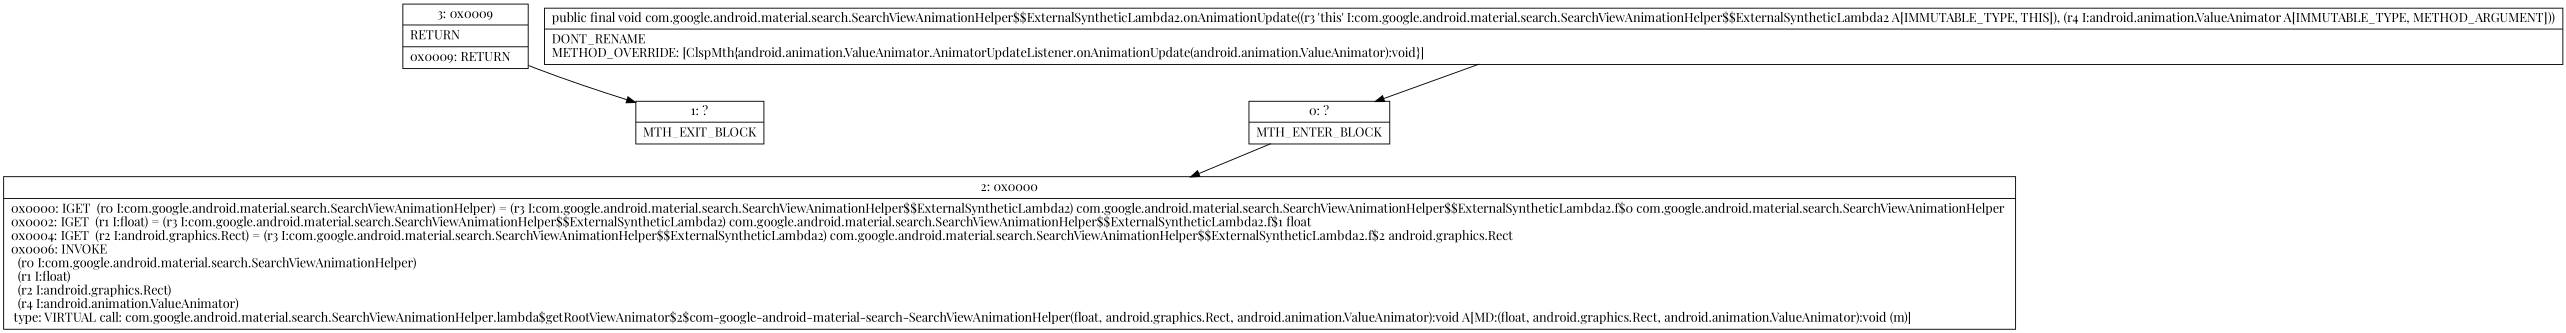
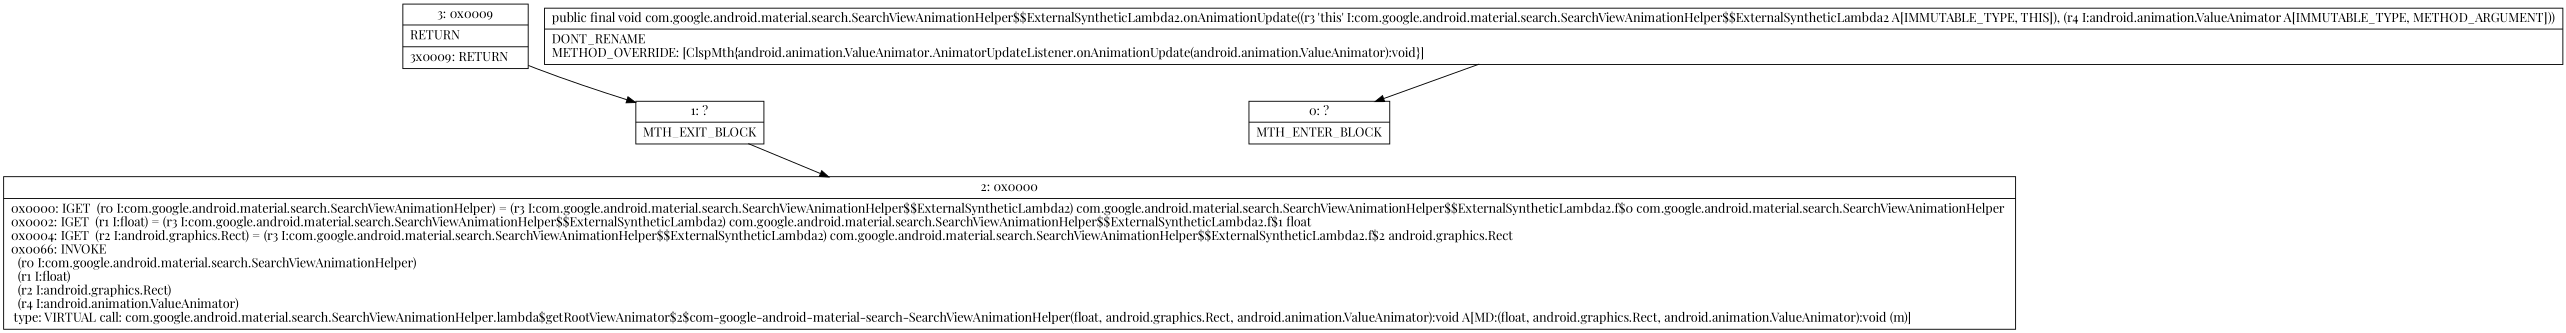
node "3: 0x0009": text "0x0009: RETURN" -> "3x0009: RETURN"
edge "0: ?" -> "2: 0x0000": now "1: ?" -> "2: 0x0000"
node "2: 0x0000": text "0x0006: INVOKE" -> "0x0066: INVOKE"
